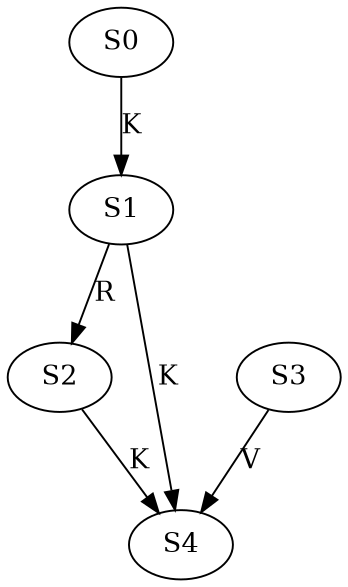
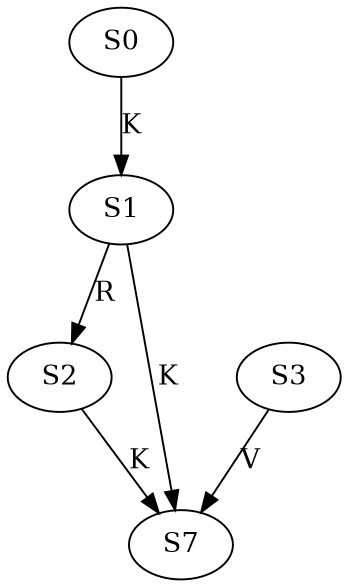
node "S4": label "S4" -> "S7"
